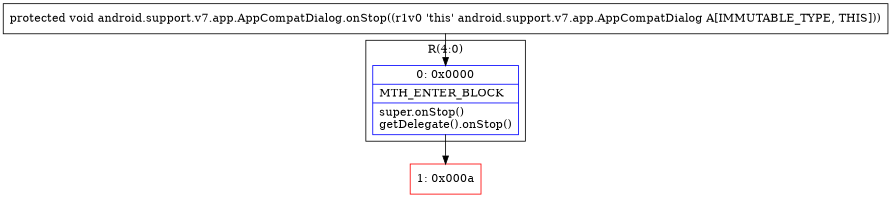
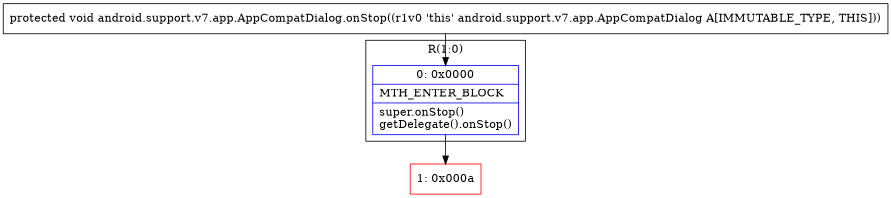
cluster "R(4:0)": label "R(4:0)" -> "R(1:0)"
